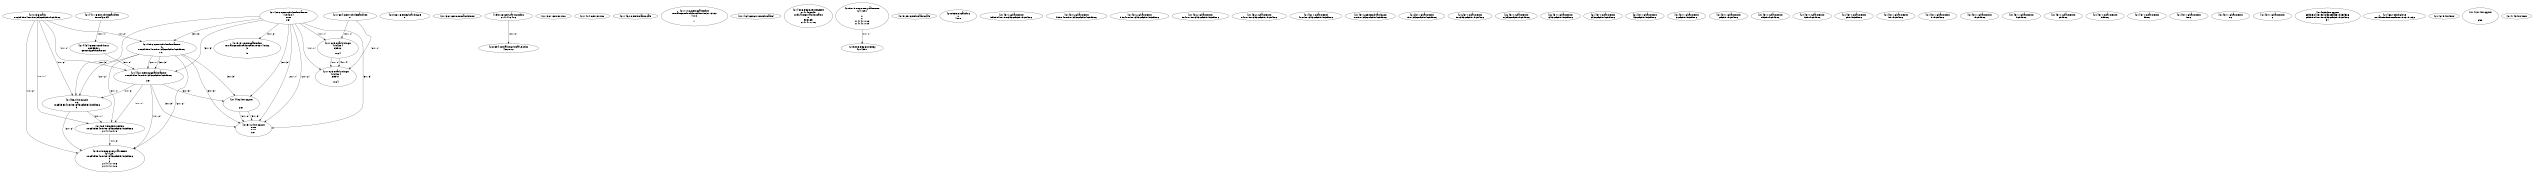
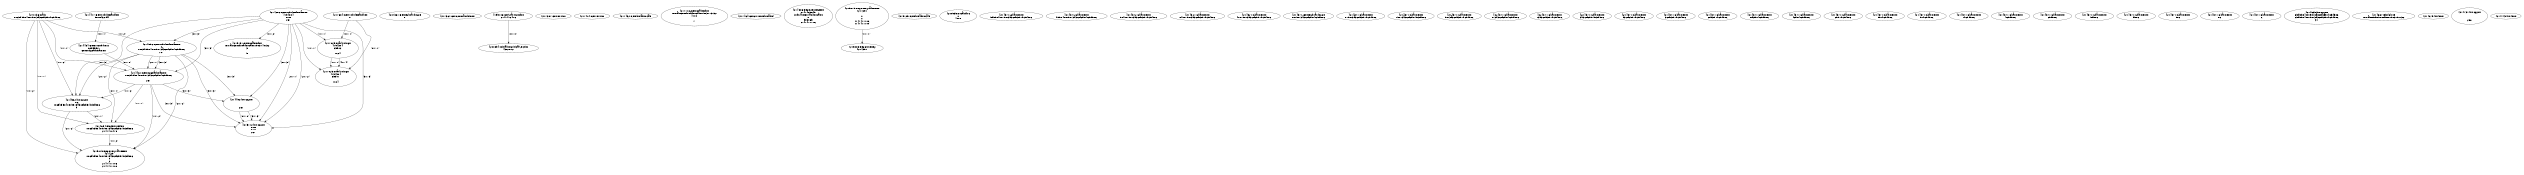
node "4214371.CharNextA 55840e19e13a3cefc551bc5d586": removed
node "4214371.CharNextA e19e13a3cefc551bc5d586": added
